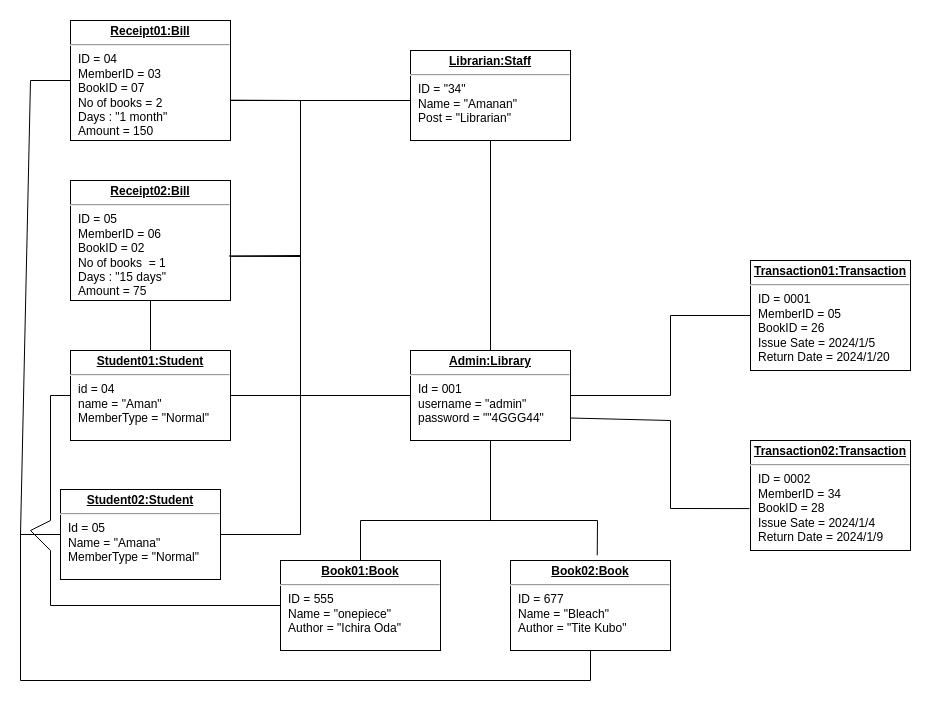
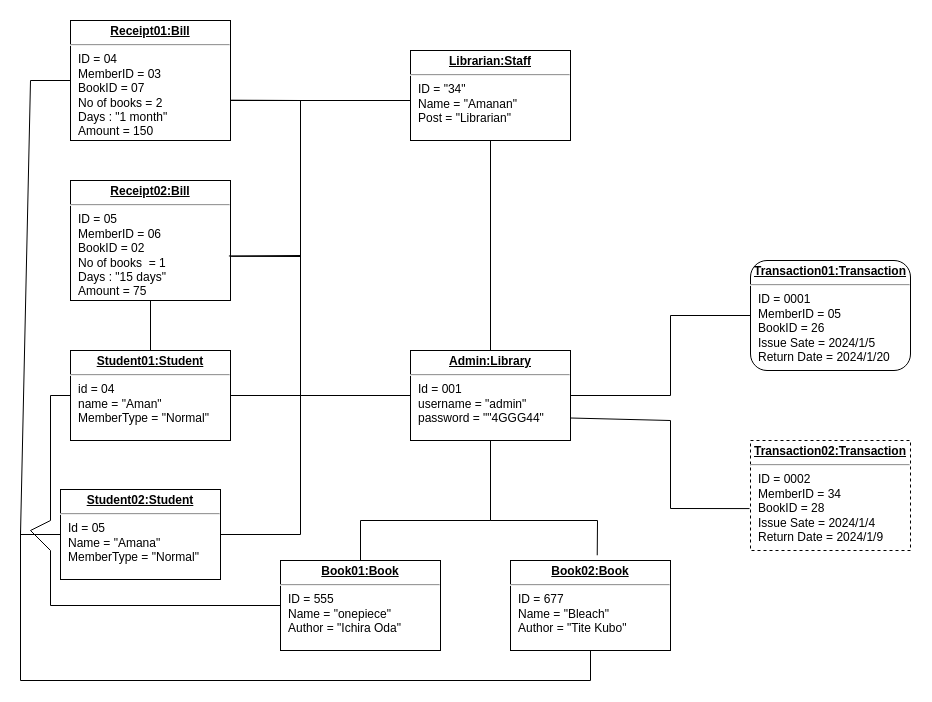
node "Transaction01:Transaction ID = 0001 MemberID = 05 BookID = 26 Issue Sate = 2024/1/5 Return Date = 2024/1/20": shape rectangle -> rounded rectangle
node "Transaction02:Transaction ID = 0002 MemberID = 34 BookID = 28Issue Sate = 2024/1/4Return Date = 2024/1/9": style solid -> dashed
